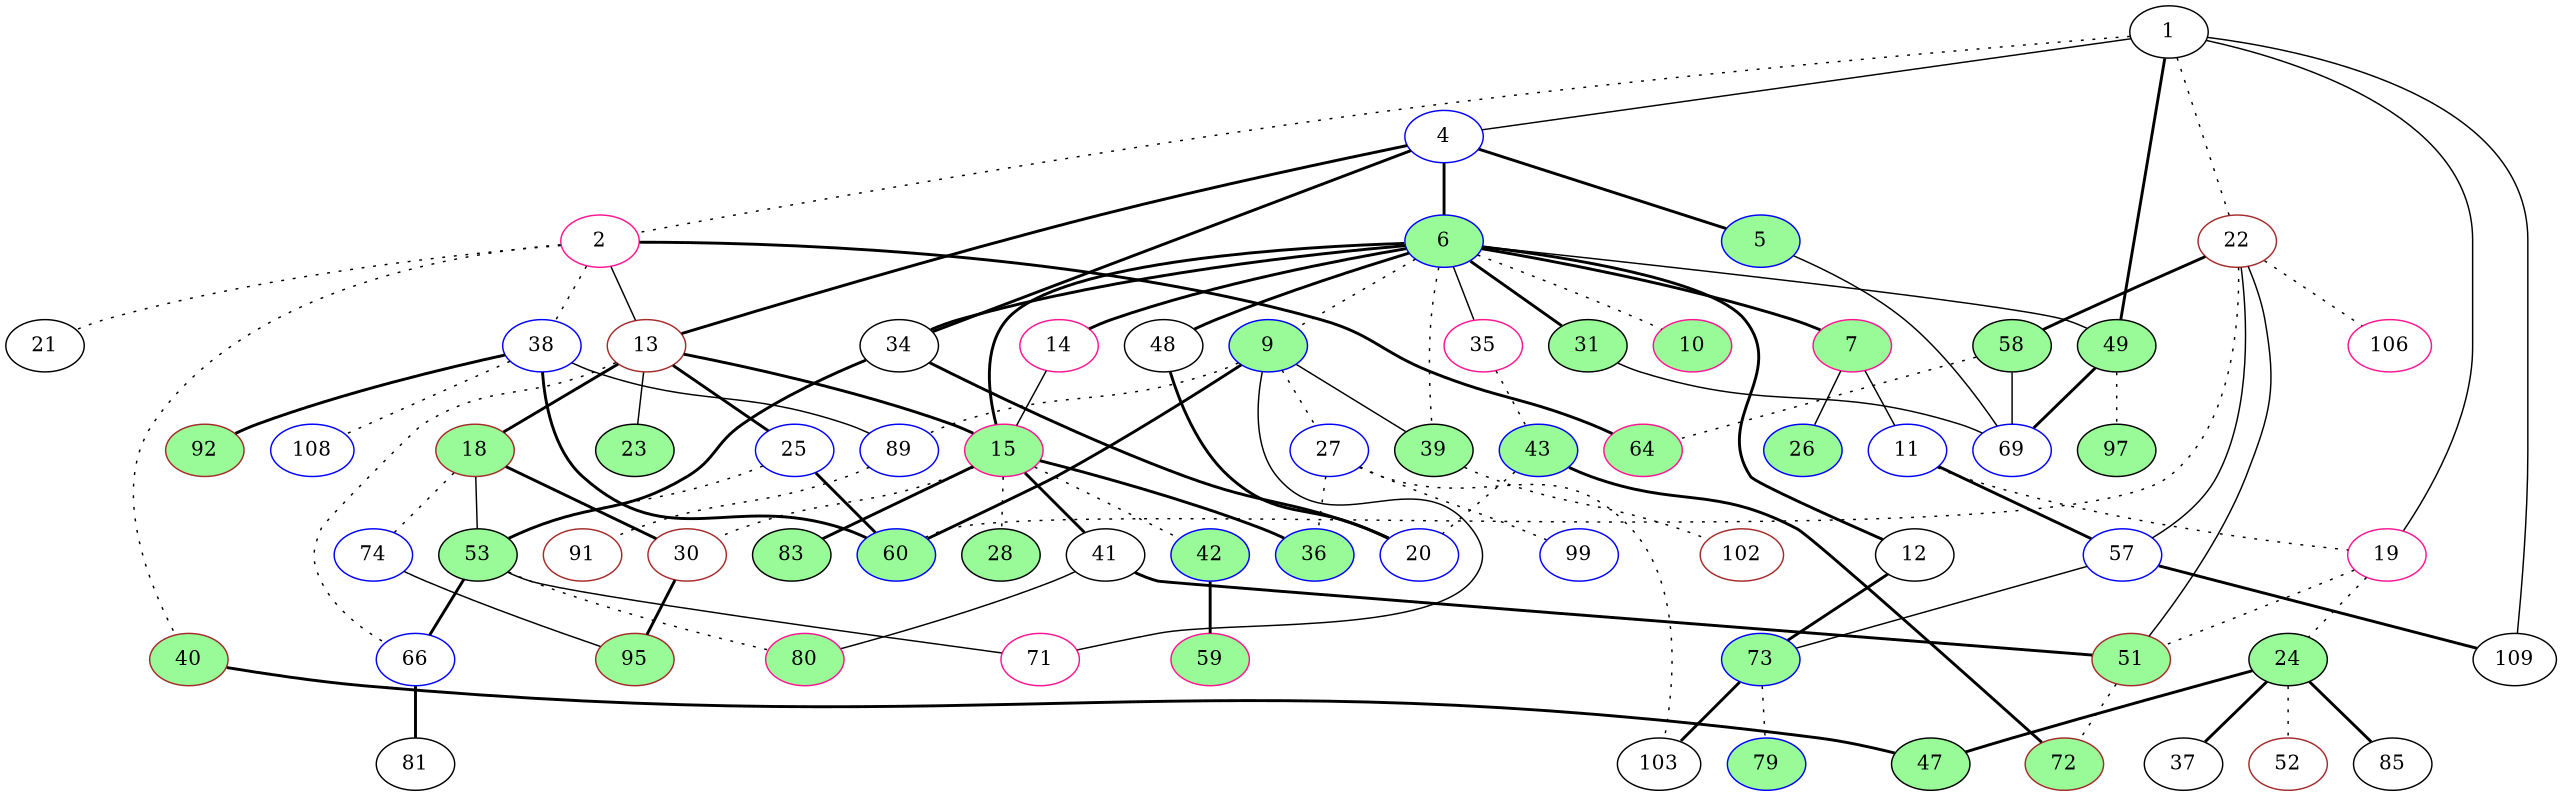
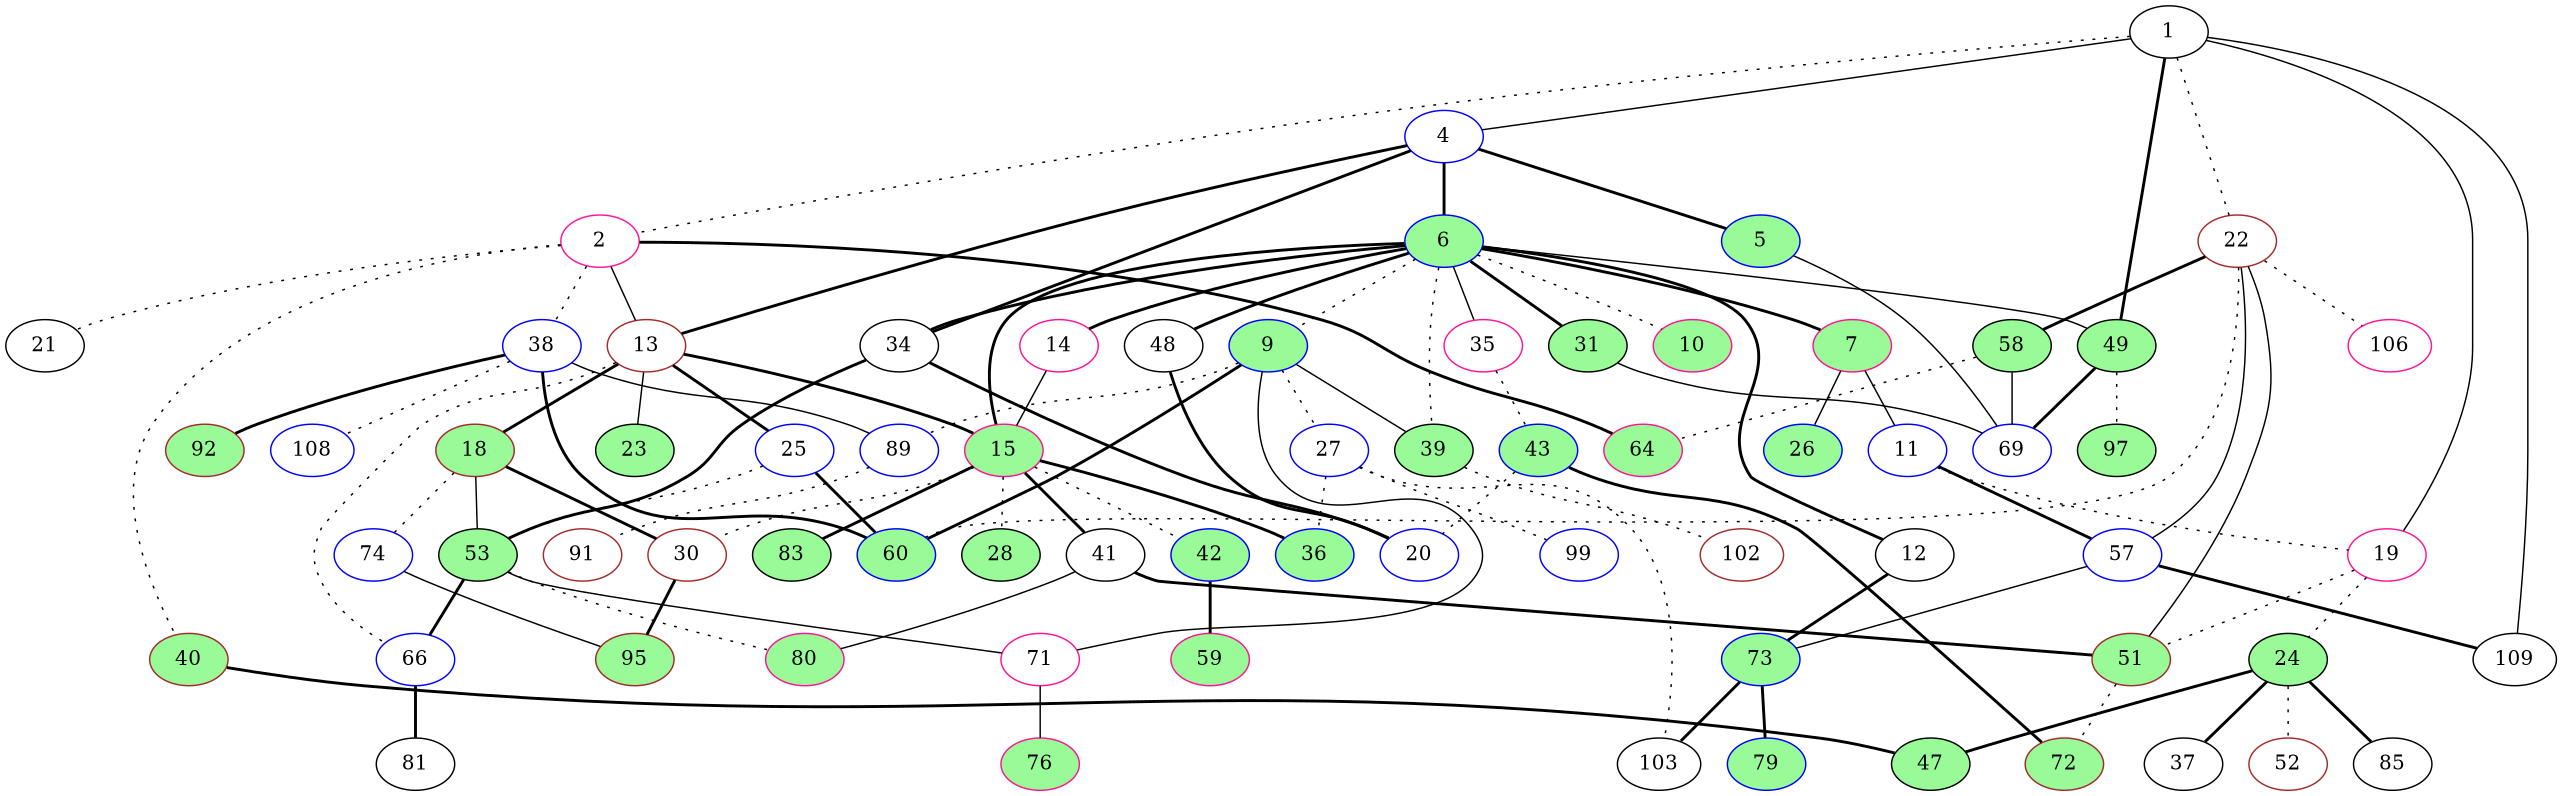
edge "73" -- "79": style dotted -> bold
node "76": added
